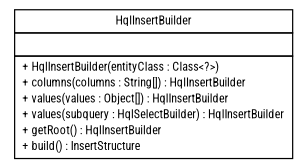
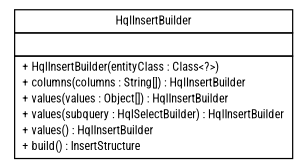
node "HqlInsertBuilder": text "+ getRoot() : HqlInsertBuilder" -> "+ values() : HqlInsertBuilder"
